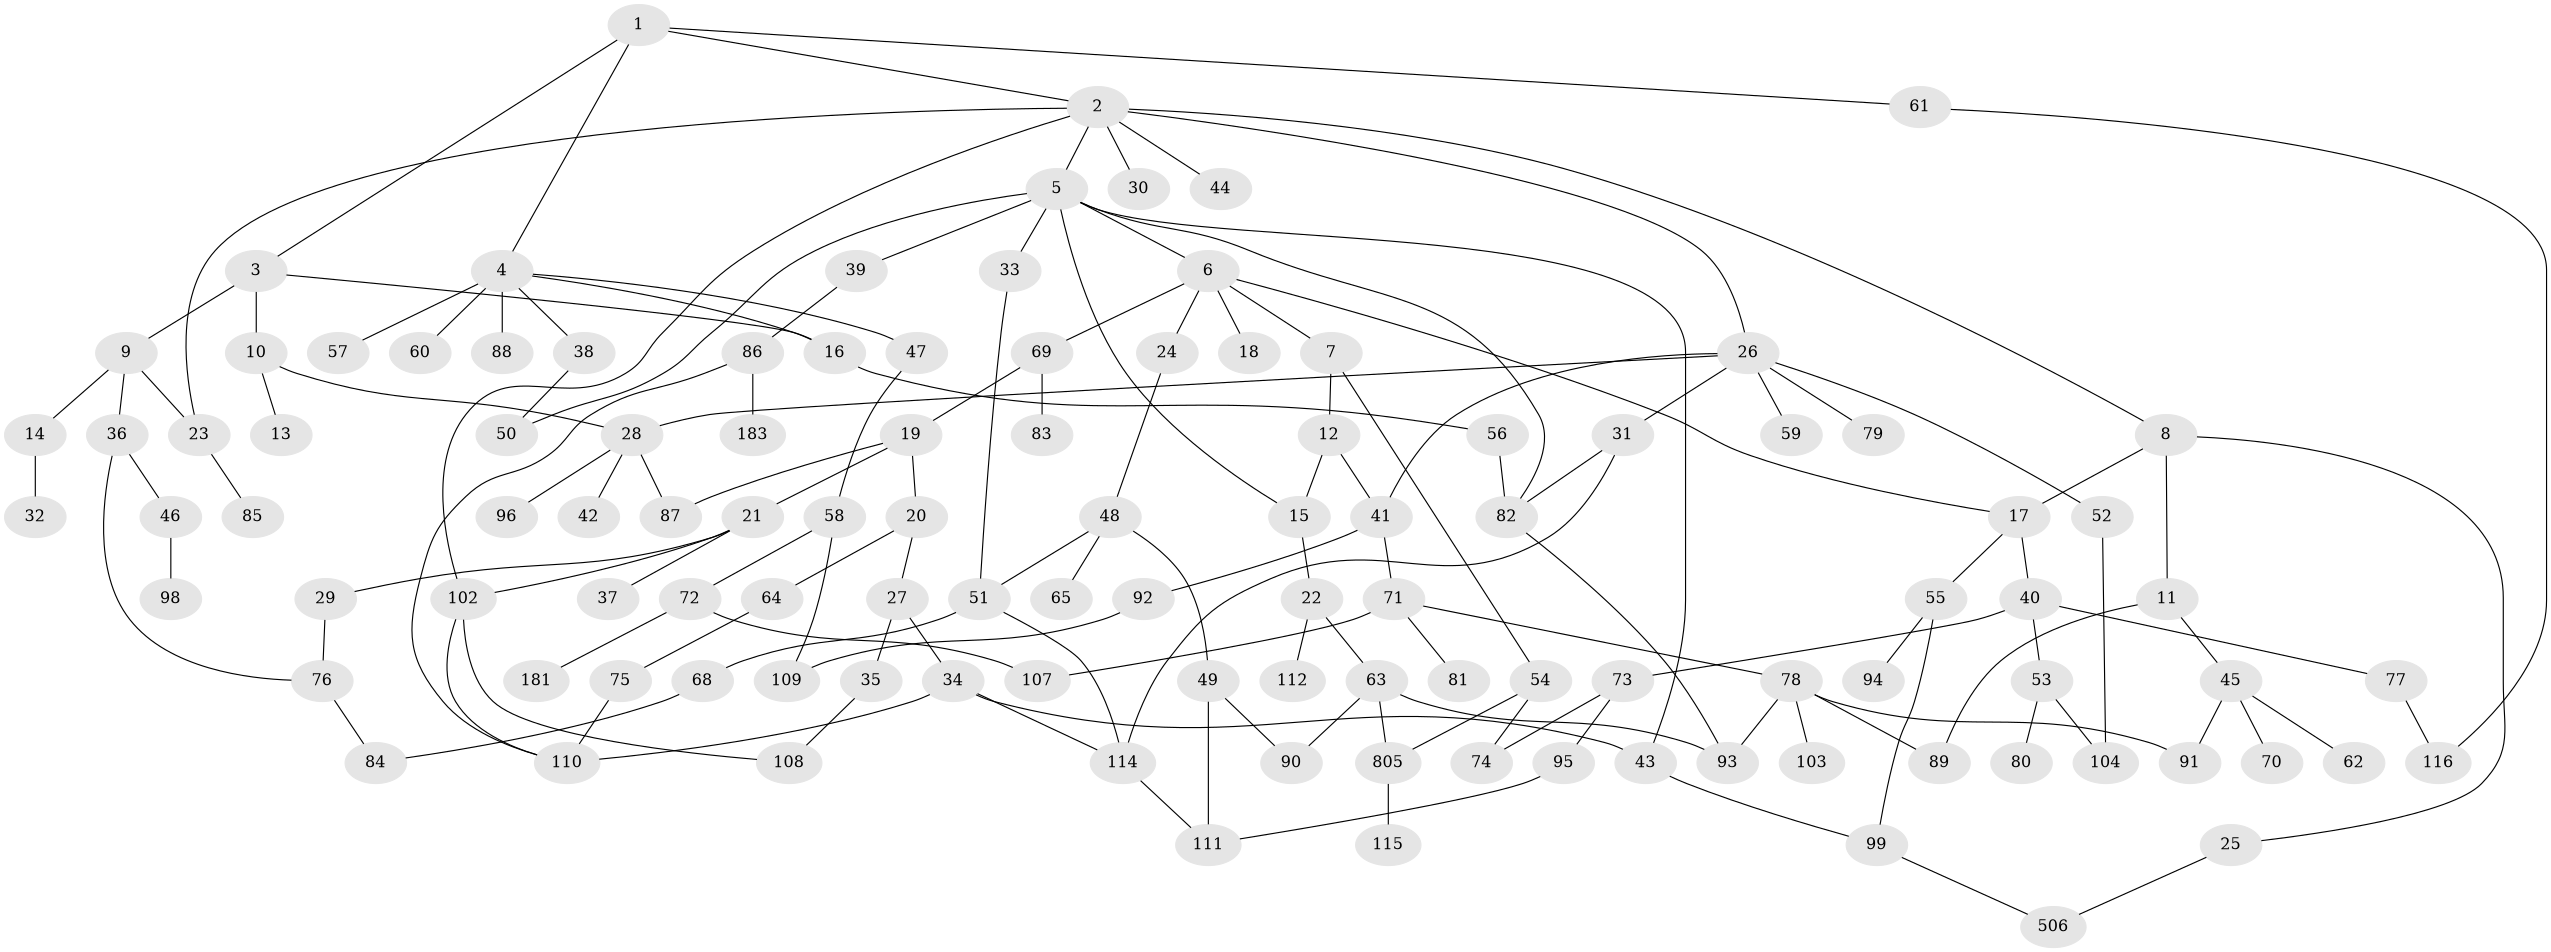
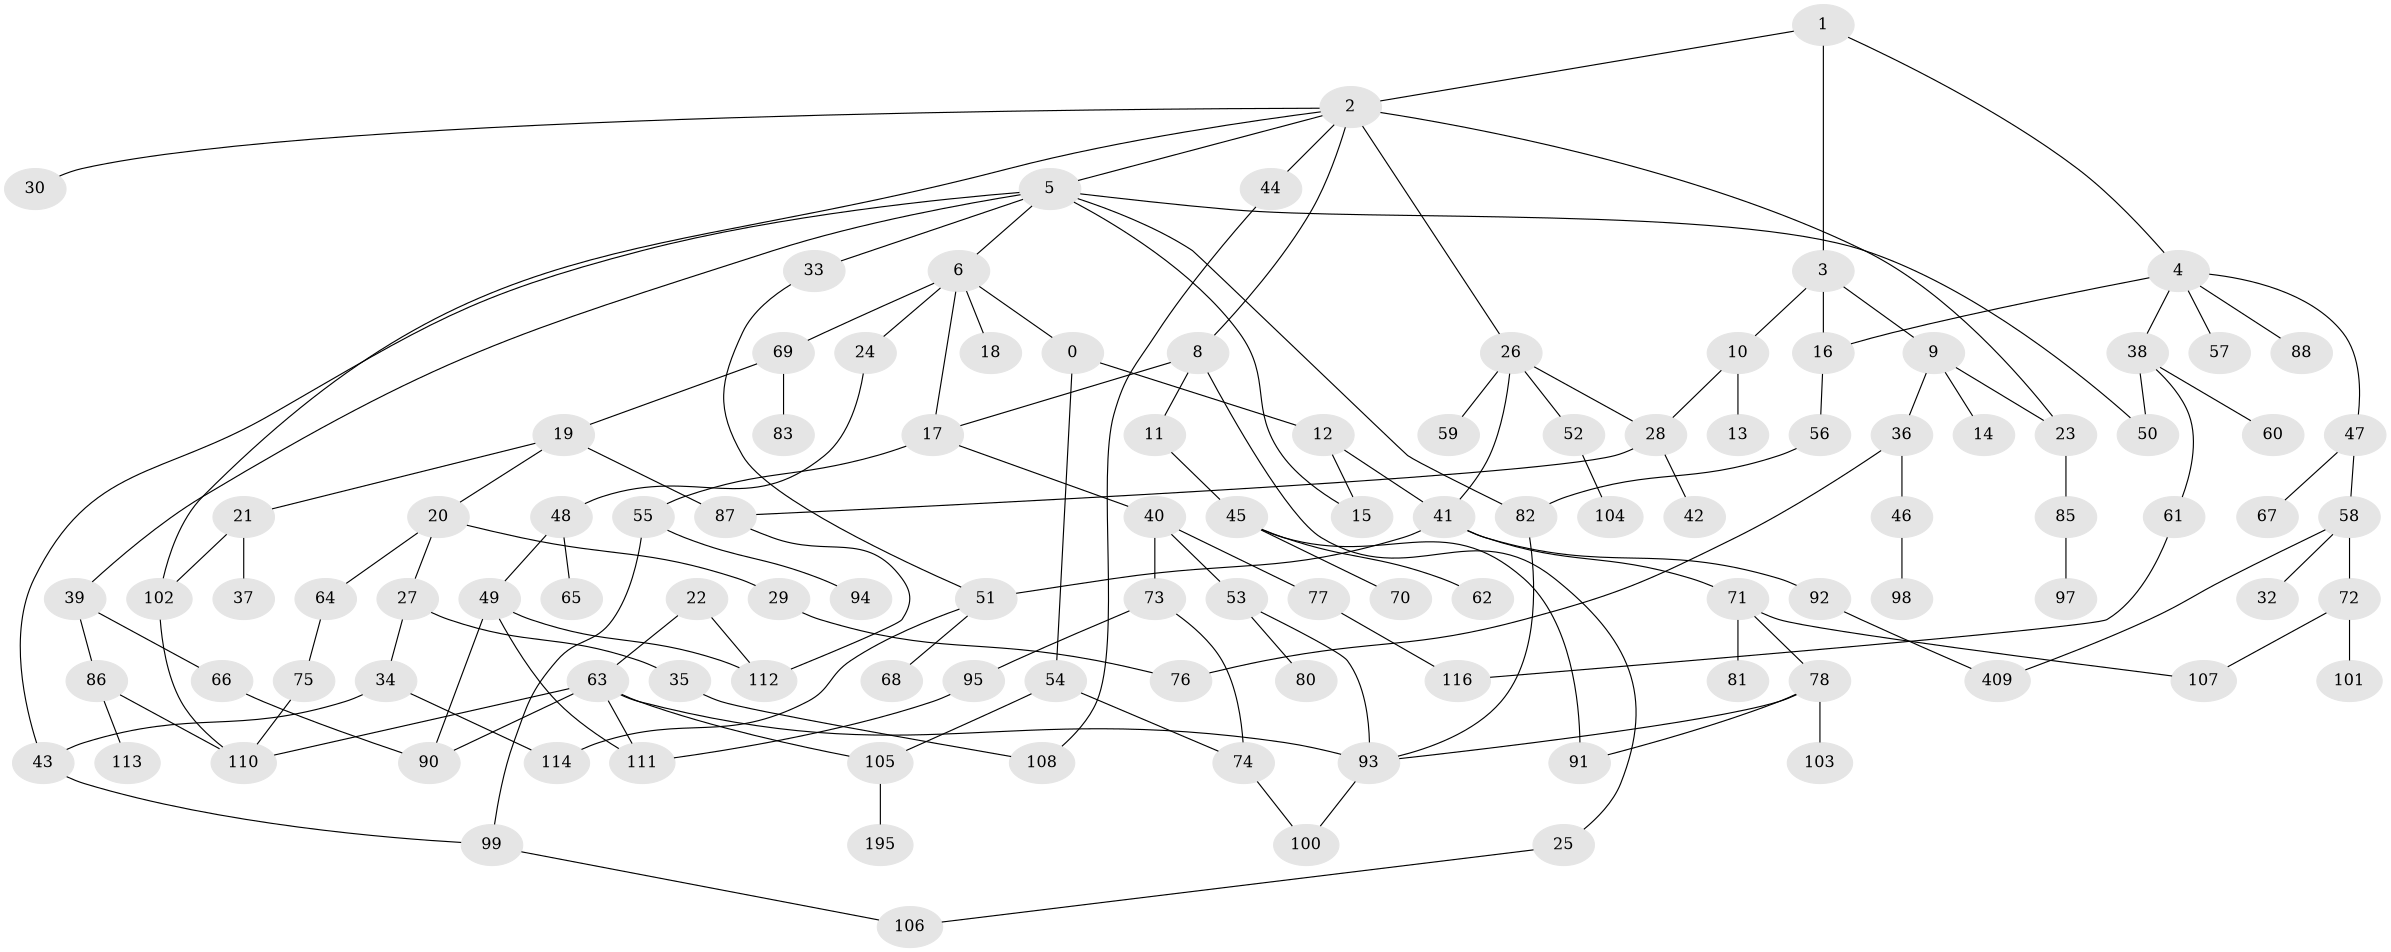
edge "1" -- "61": now "38" -- "61"
edge "4" -- "60": now "38" -- "60"
node "7": label "7" -> "0"
node "183": label "183" -> "113"
node "31": removed
node "79": removed
edge "14" -- "32": now "58" -- "32"
node "96": removed
node "67": added
edge "48" -- "51": now "41" -- "51"
edge "15" -- "22": removed
edge "21" -- "29": now "20" -- "29"
edge "87" -- "112": added
node "97": added
edge "49" -- "112": added
node "66": added
node "181": label "181" -> "101"
node "109": label "109" -> "409"
edge "53" -- "104": now "53" -- "93"
edge "34" -- "110": now "63" -- "110"
edge "102" -- "108": now "44" -- "108"
node "84": removed
node "805": label "805" -> "105"
node "89": removed
edge "114" -- "111": now "63" -- "111"
node "100": added
node "115": label "115" -> "195"
node "506": label "506" -> "106"
